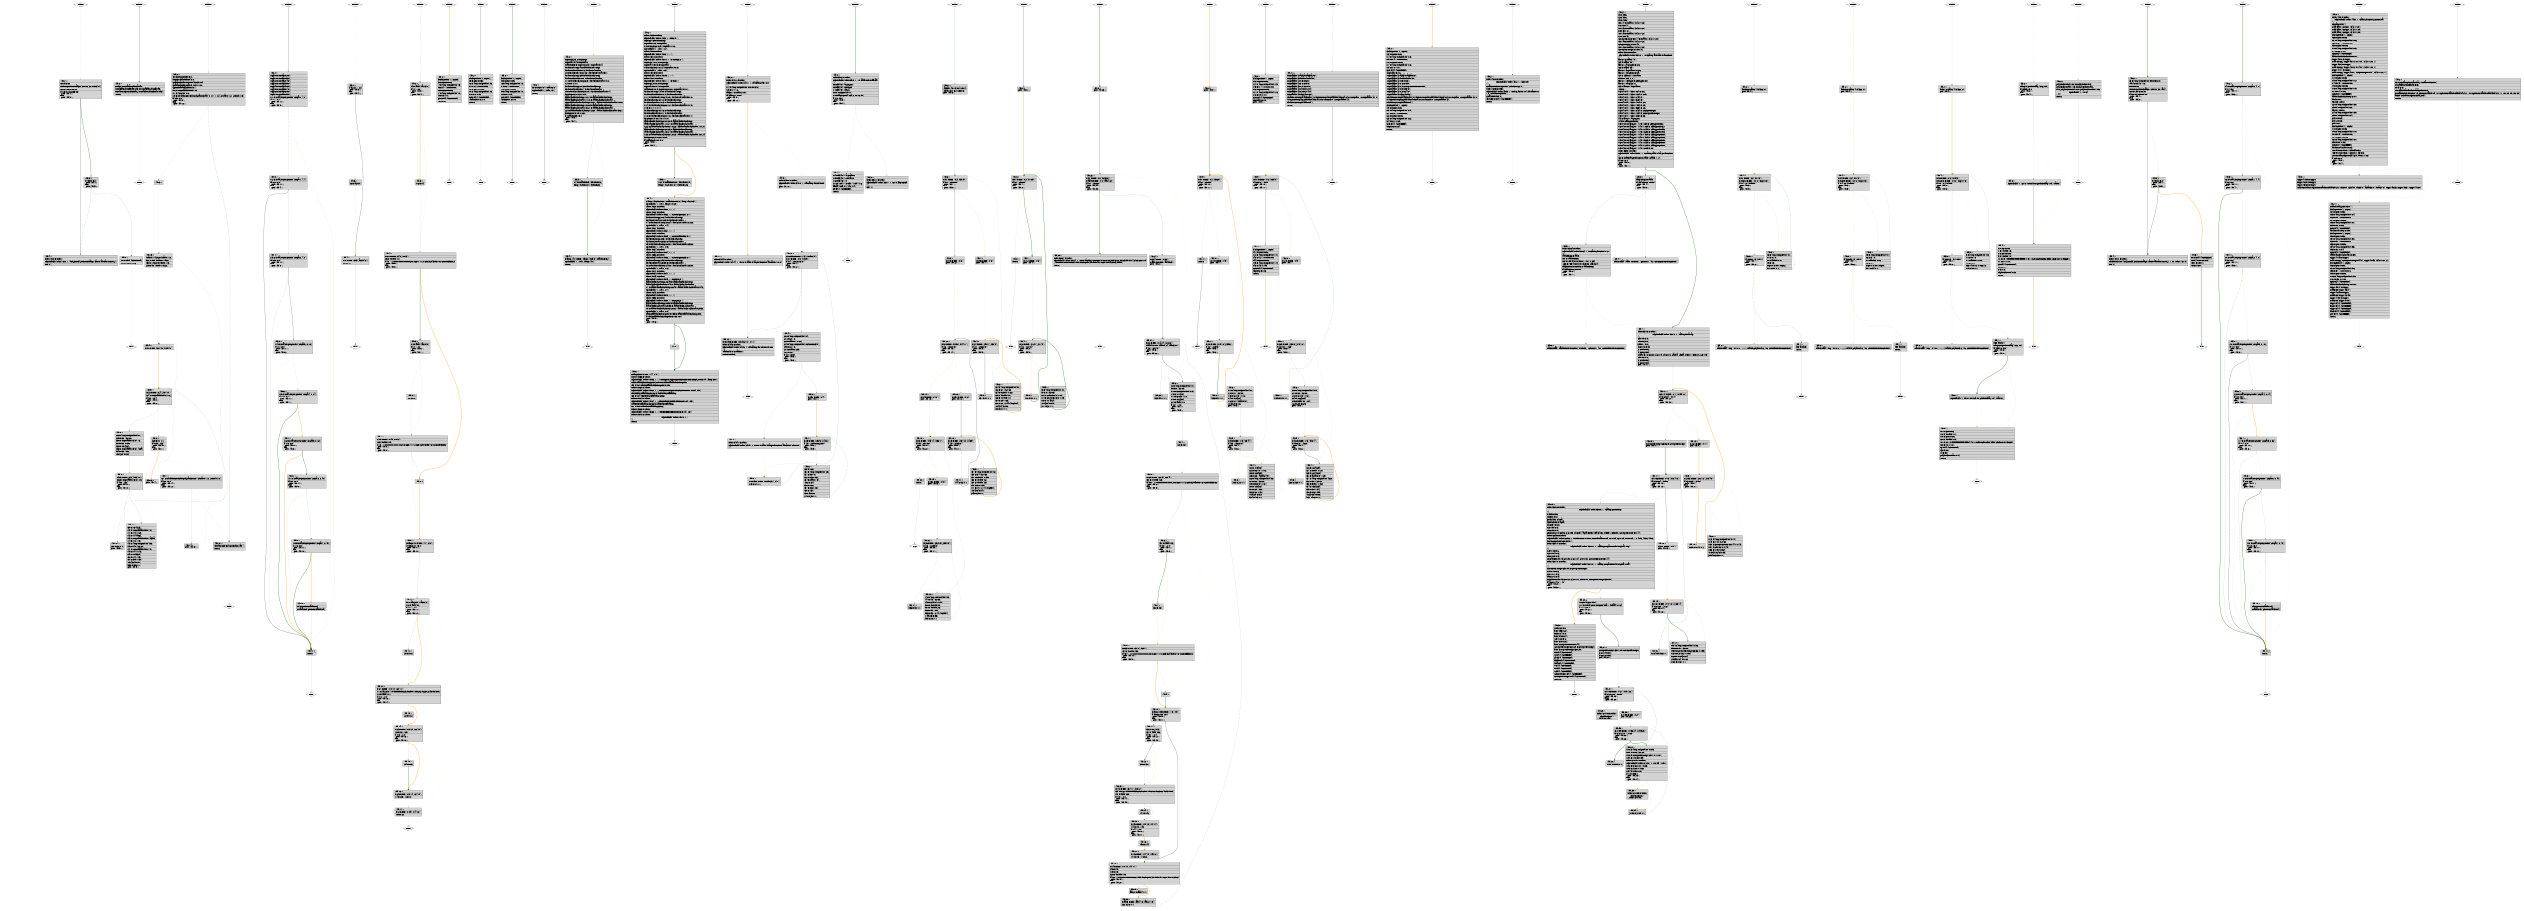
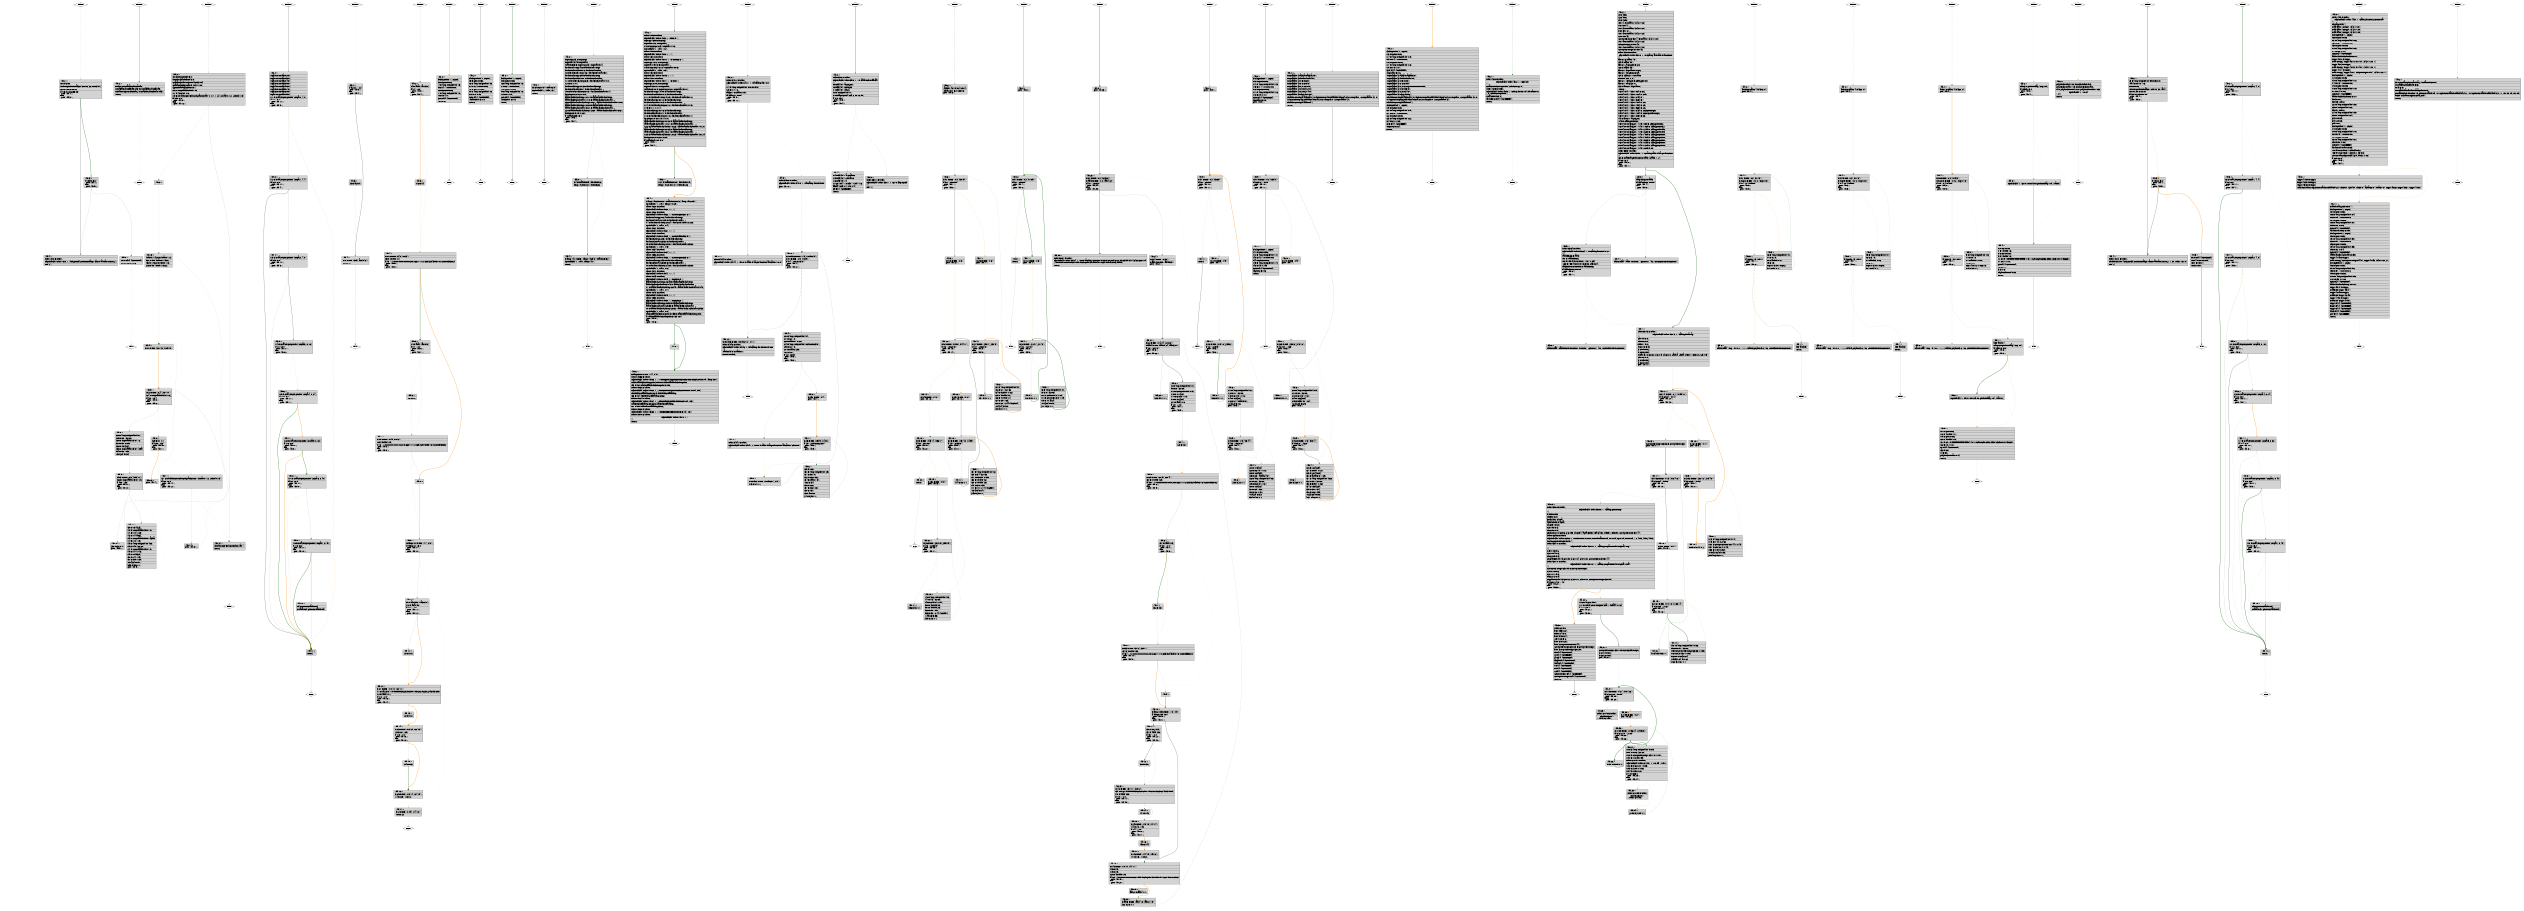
edge "<bb 26>:" -> "<bb 27>:": style dashed -> bold
